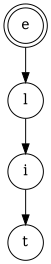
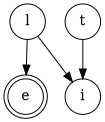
edge "e" -> "l": reversed
edge "i" -> "t": reversed
